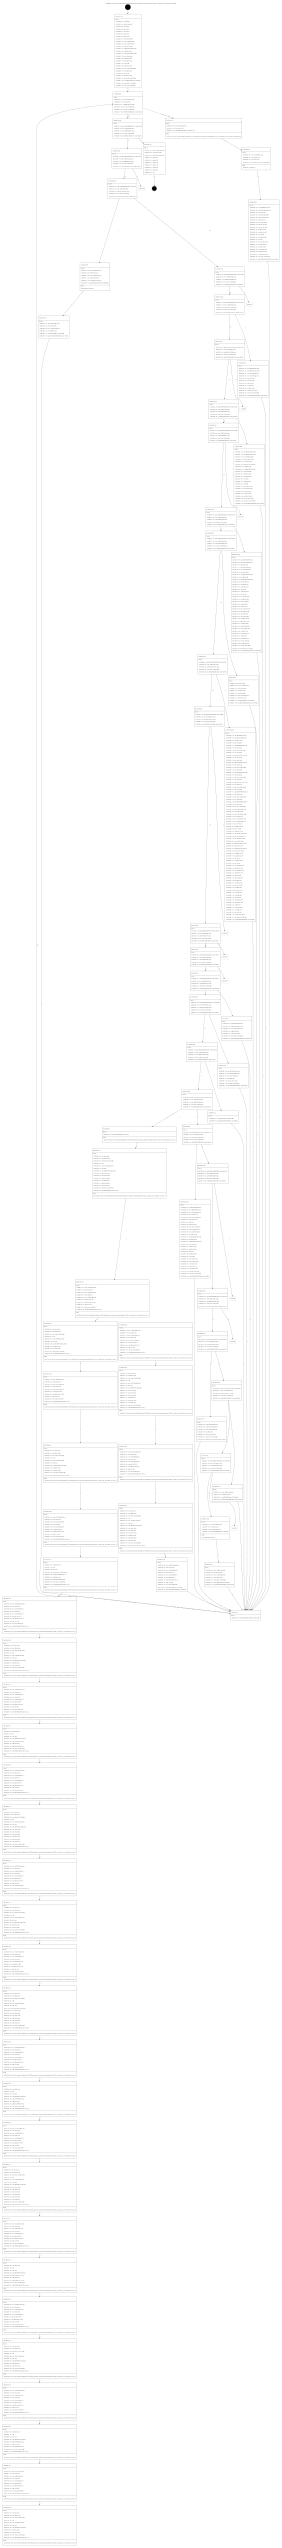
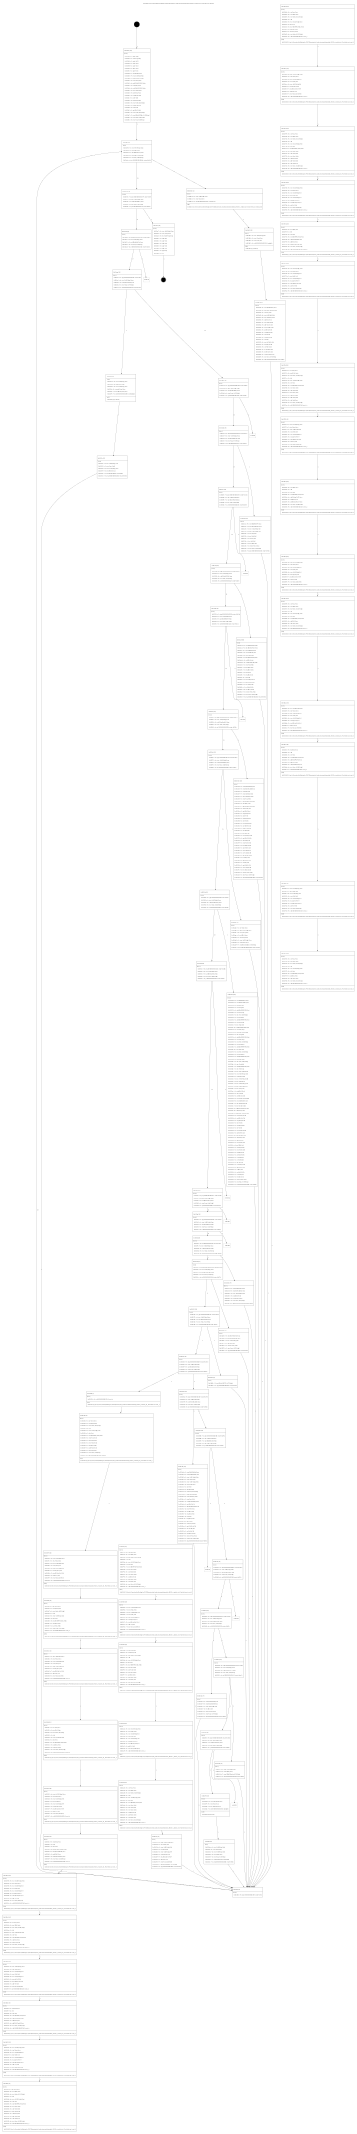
node "0x40297c [52]": added
node "0x402683 [45]": removed
